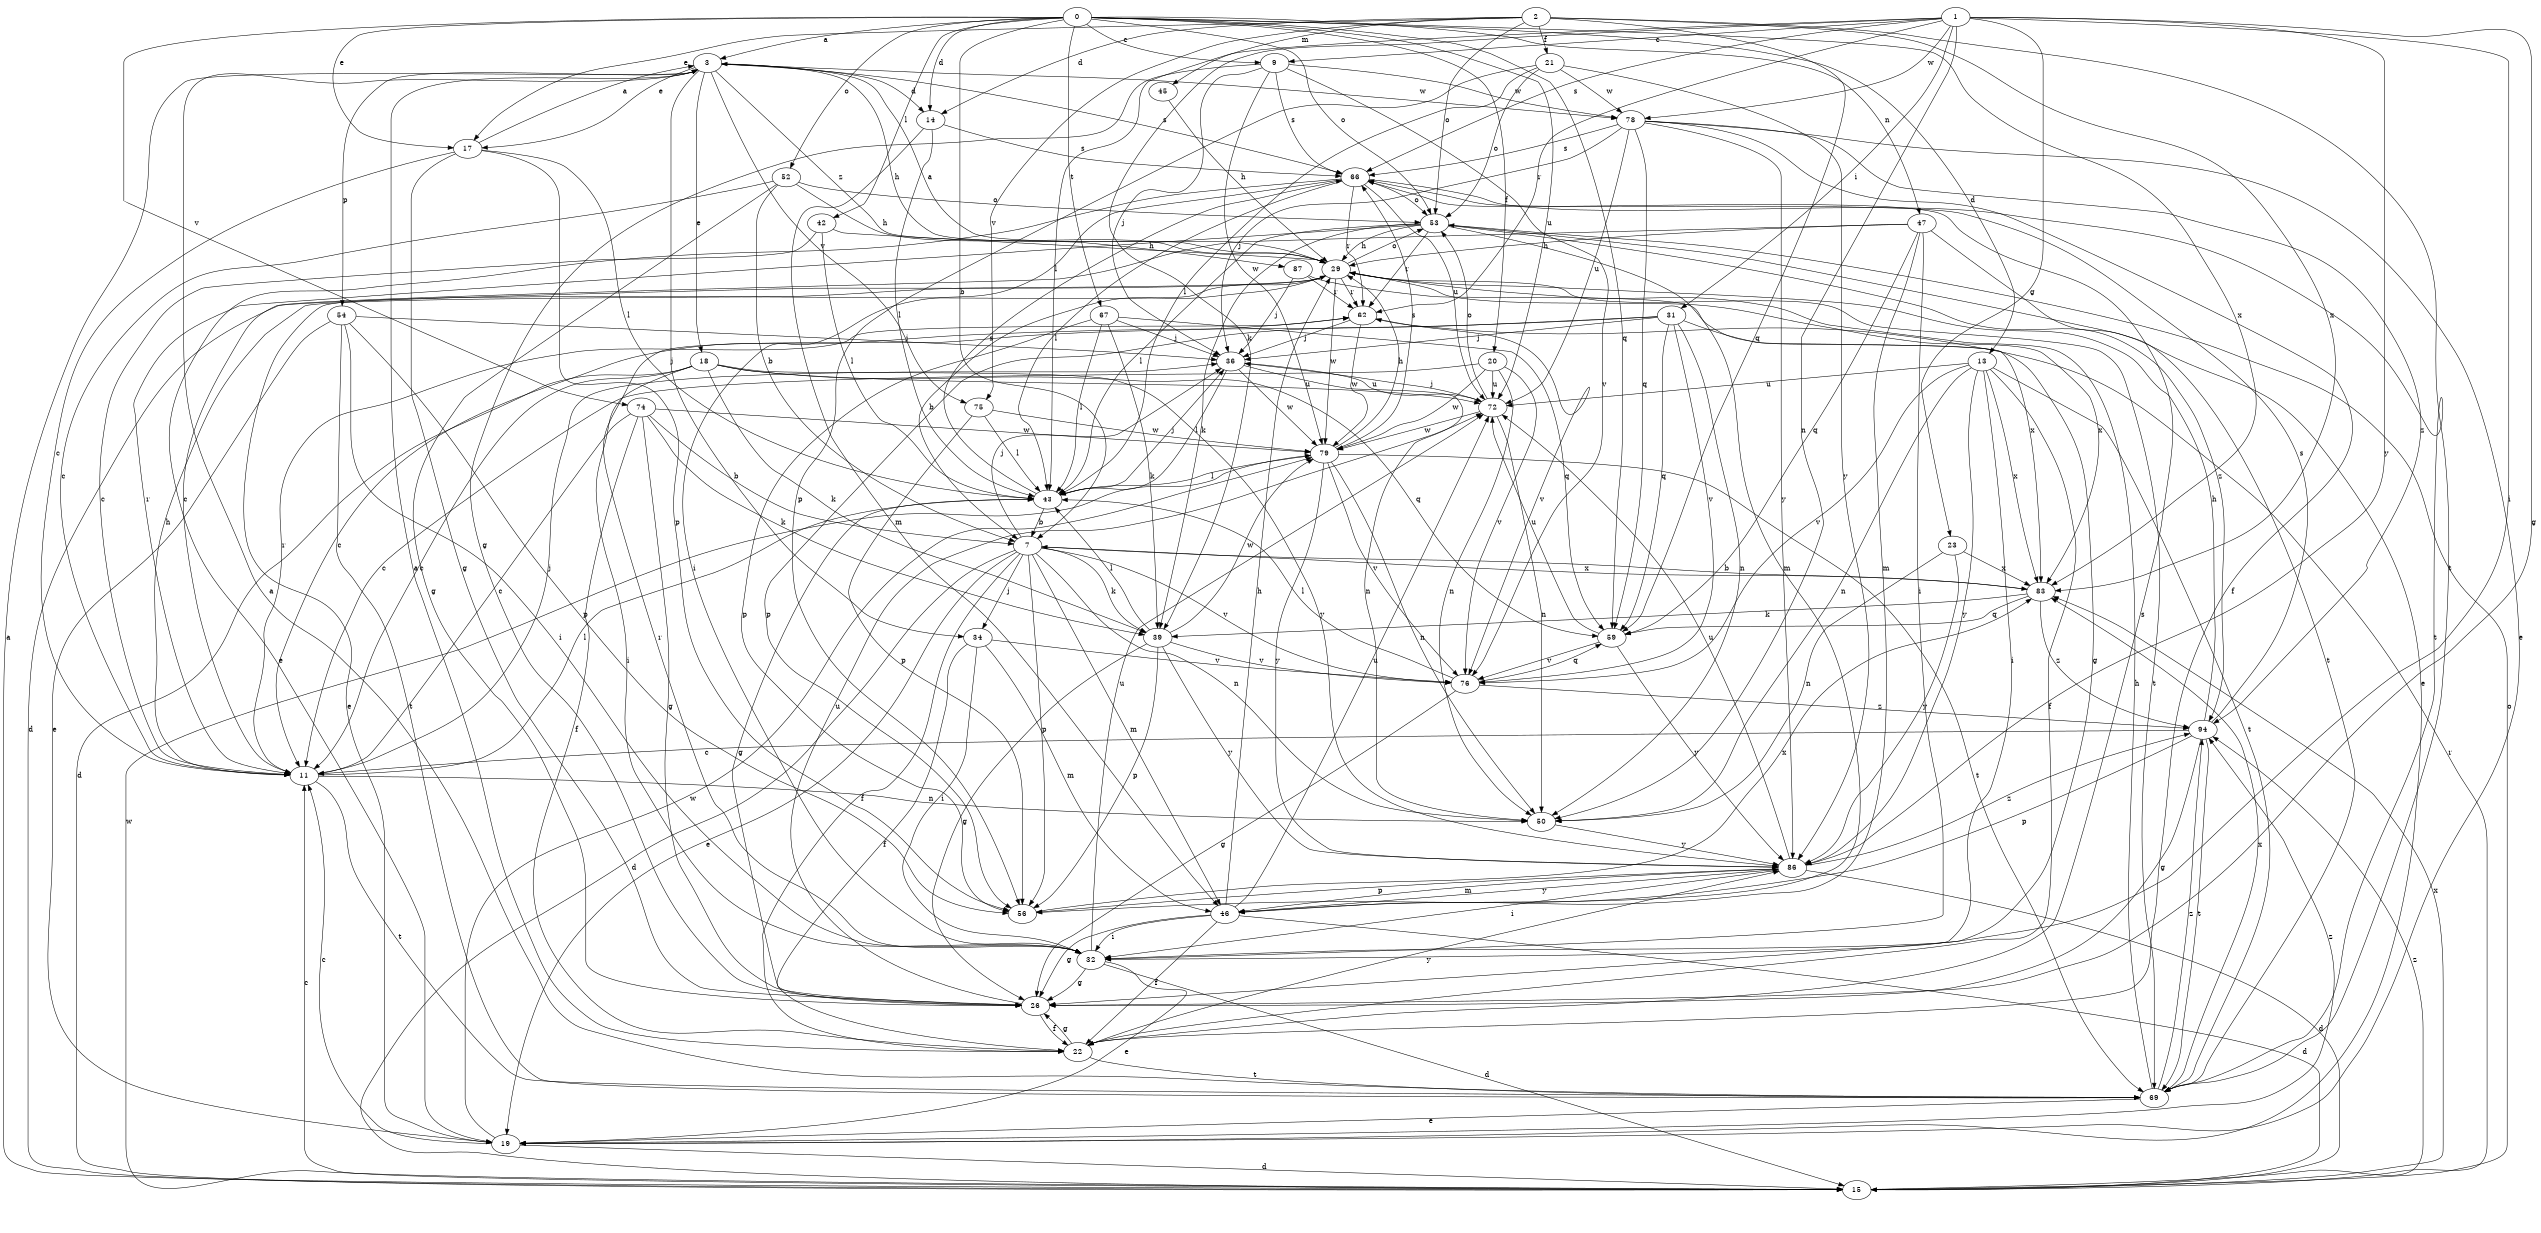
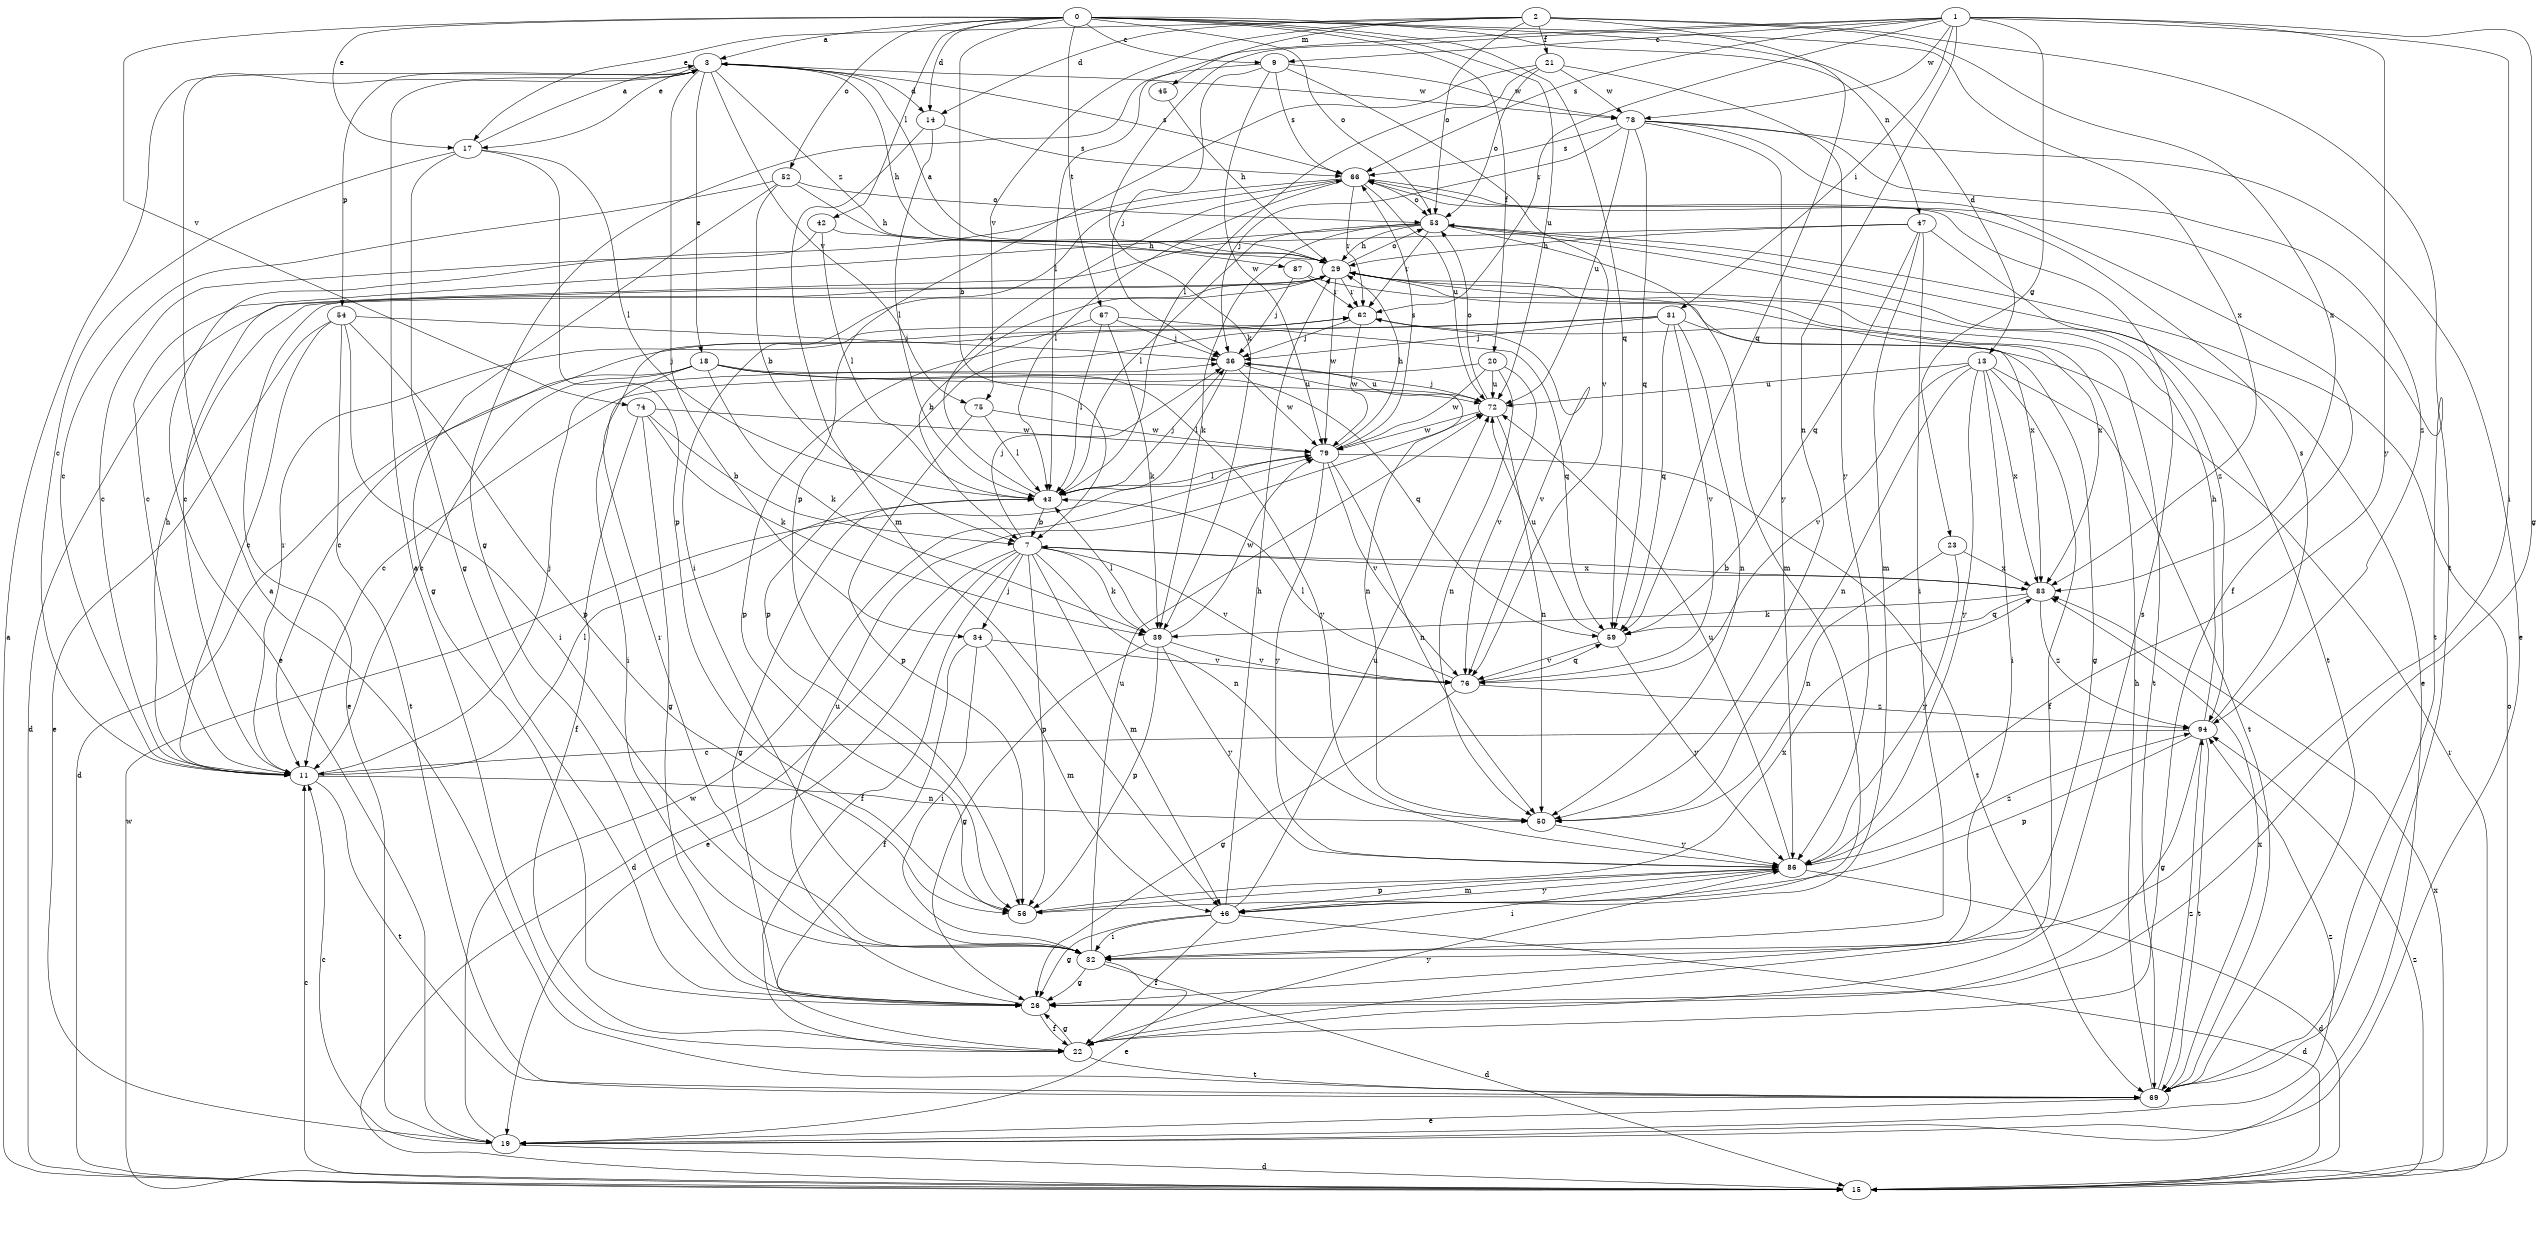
edge "53" -> "11": label "r" -> "c"
edge "74" -> "11": now "54" -> "11"
